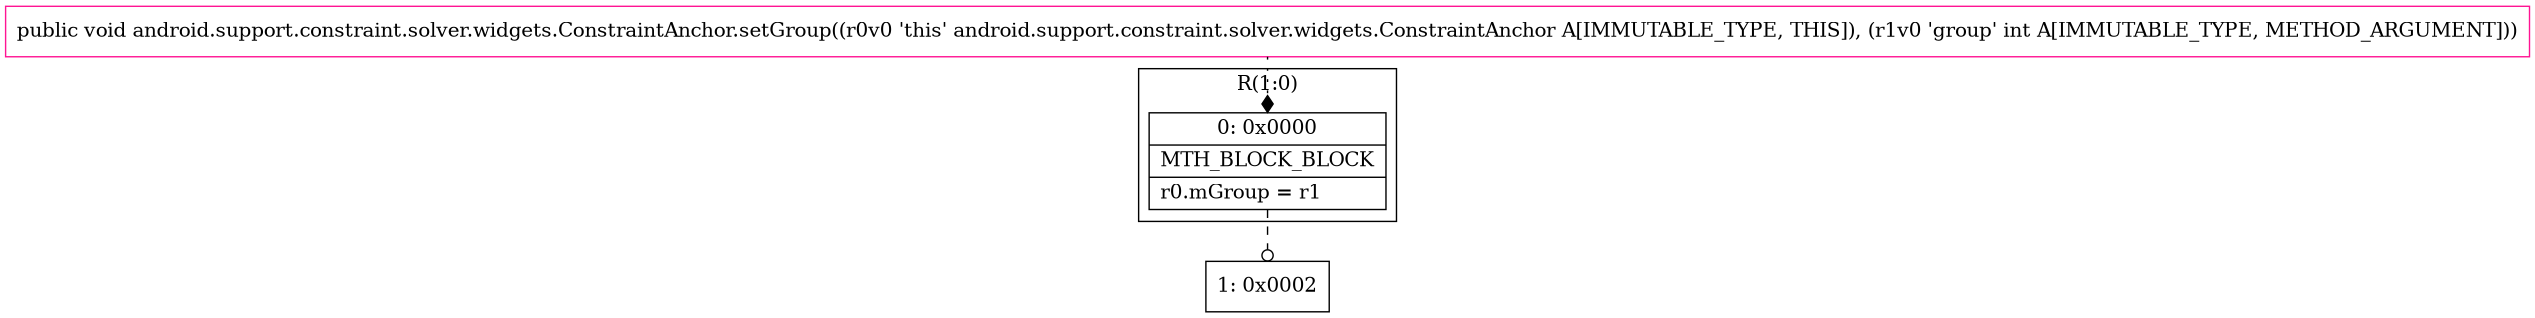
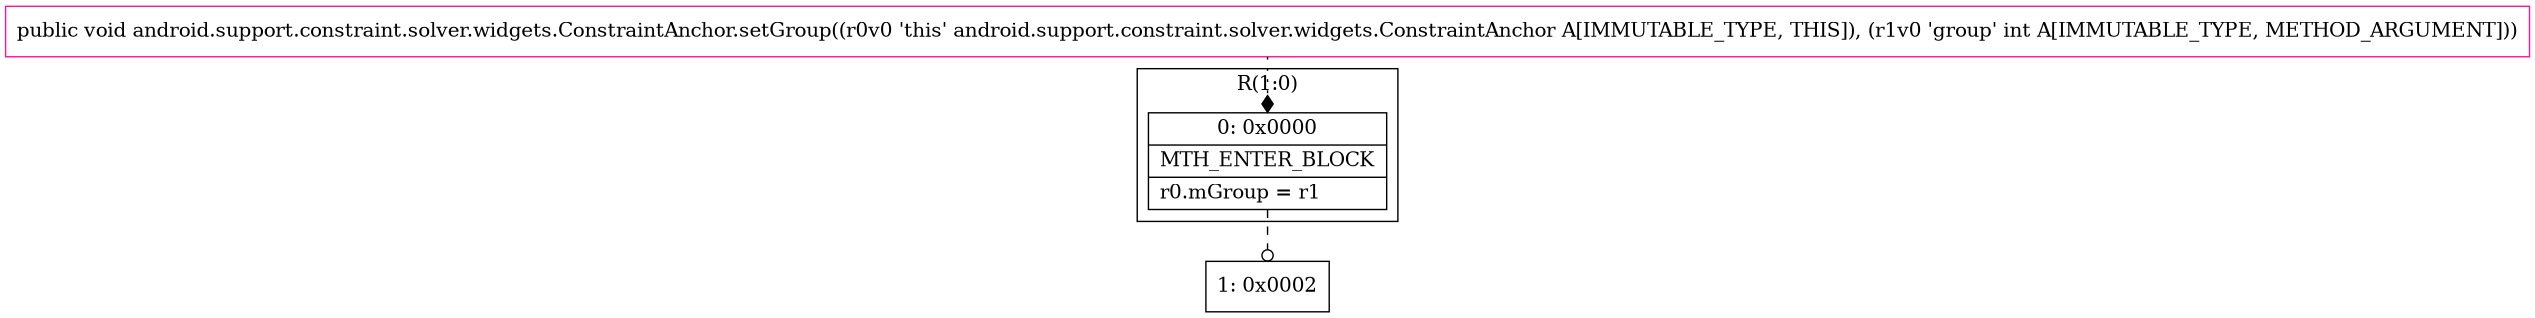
node "0: 0x0000": text "MTH_BLOCK_BLOCK" -> "MTH_ENTER_BLOCK"
